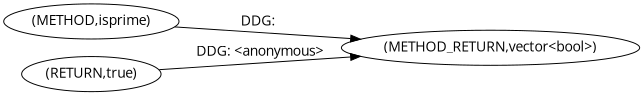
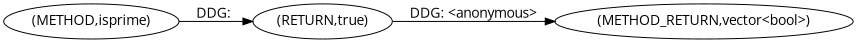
edge "(METHOD,isprime)" -> "(METHOD_RETURN,vector<bool>)": now "(METHOD,isprime)" -> "(RETURN,true)"
